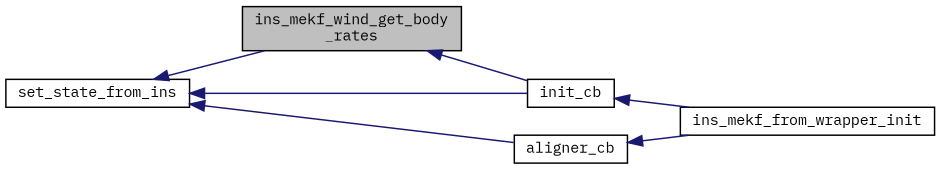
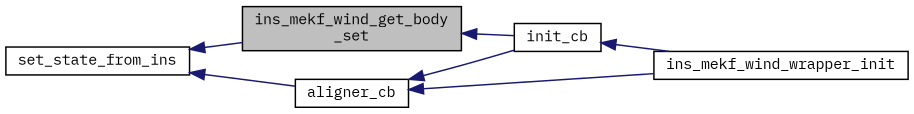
node "ins_mekf_wind_get_body _rates": label "ins_mekf_wind_get_body _rates" -> "ins_mekf_wind_get_body _set"
edge "init_cb" -> "set_state_from_ins": now "init_cb" -> "aligner_cb"
node "ins_mekf_from_wrapper_init": label "ins_mekf_from_wrapper_init" -> "ins_mekf_wind_wrapper_init"
